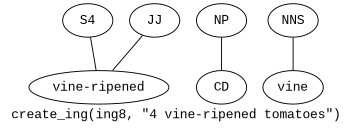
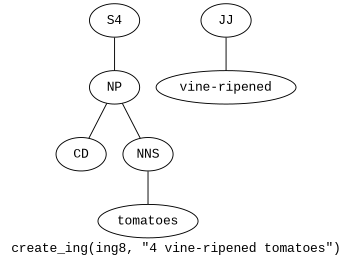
edge "S4" -- "vine-ripened": now "S4" -- "NP"
node "vine": label "vine" -> "tomatoes"
edge "NP" -- "NNS": added
